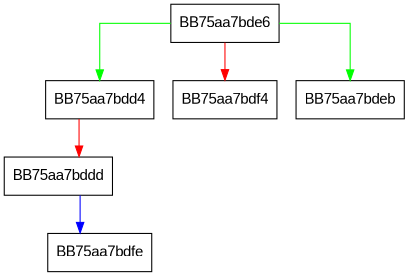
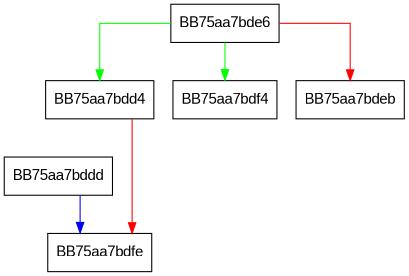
edge "BB75aa7bde6" -> "BB75aa7bdeb": color green -> red
edge "BB75aa7bde6" -> "BB75aa7bdf4": color red -> green
edge "BB75aa7bdd4" -> "BB75aa7bddd": now "BB75aa7bdd4" -> "BB75aa7bdfe"
